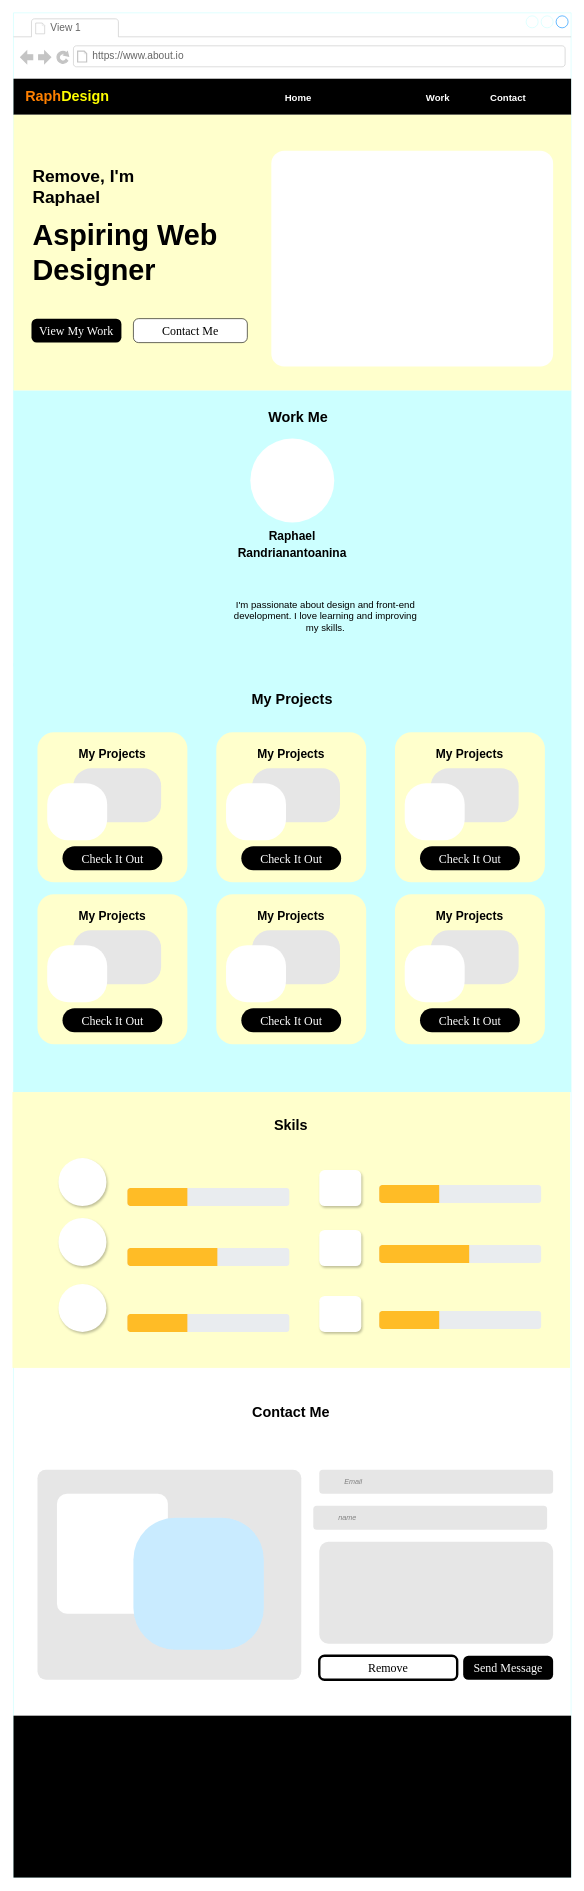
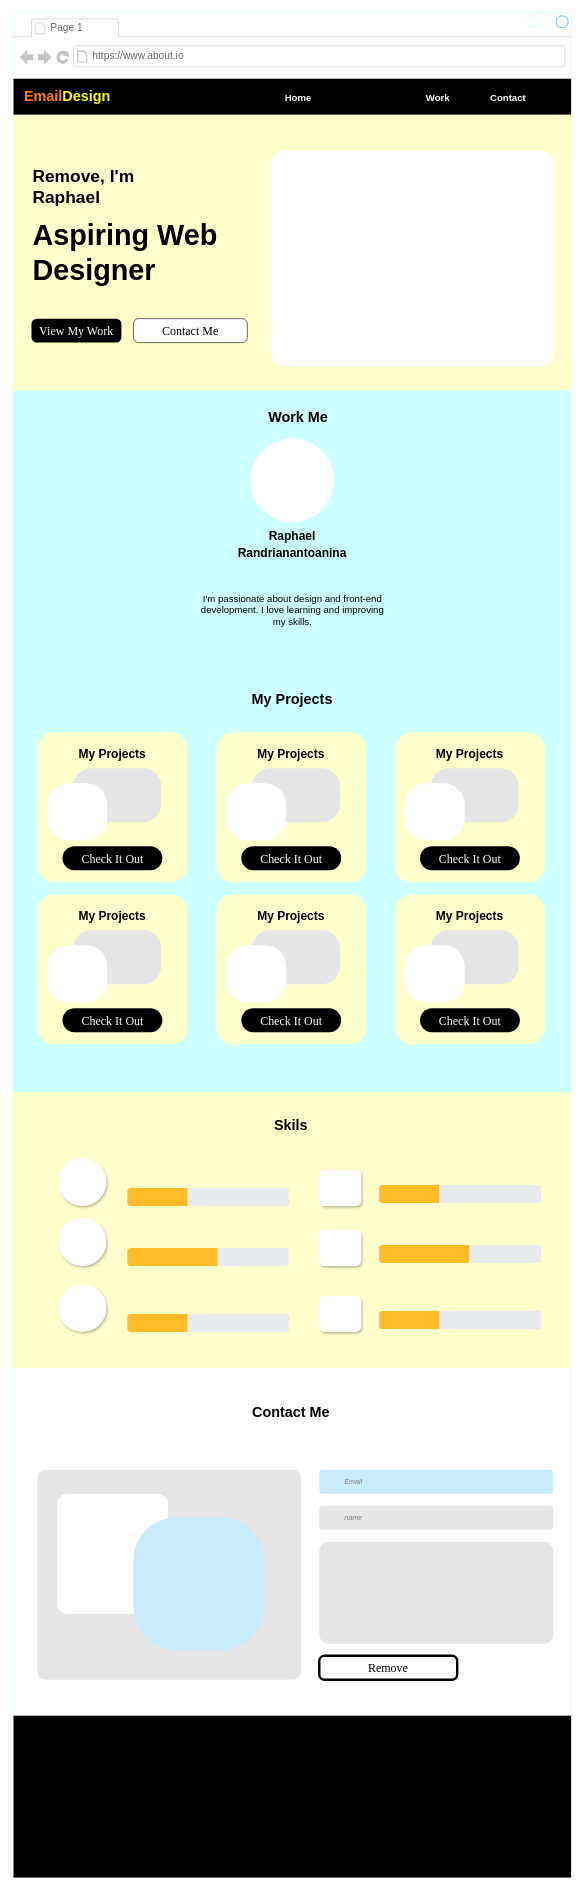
node "View 1": label "View 1" -> "Page 1"
node "RaphDesign": label "RaphDesign" -> "EmailDesign"
node "I'm passionate about design and front-end development. I love learning and improving my skills.": moved (326, 616) -> (293, 610)
node "Email": fillcolor #e6e6e6 -> #c9ebff
node "name": moved (431, 1518) -> (437, 1518)
node "Send Message": removed
